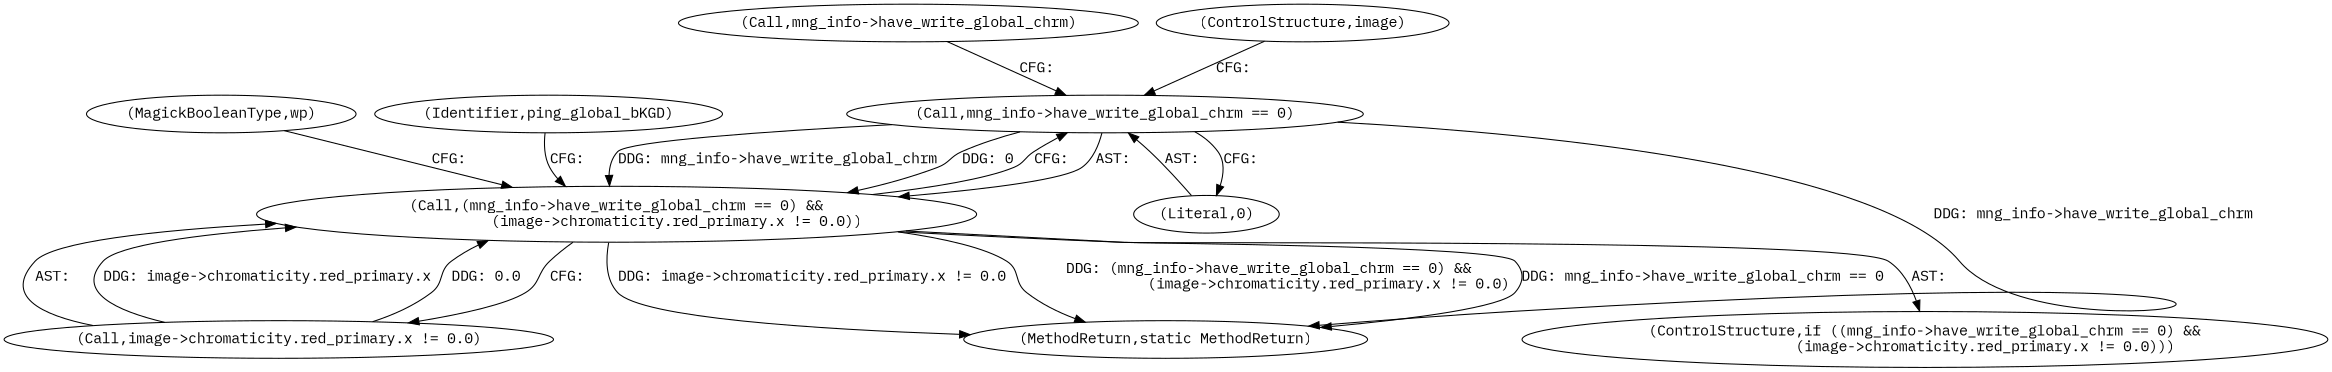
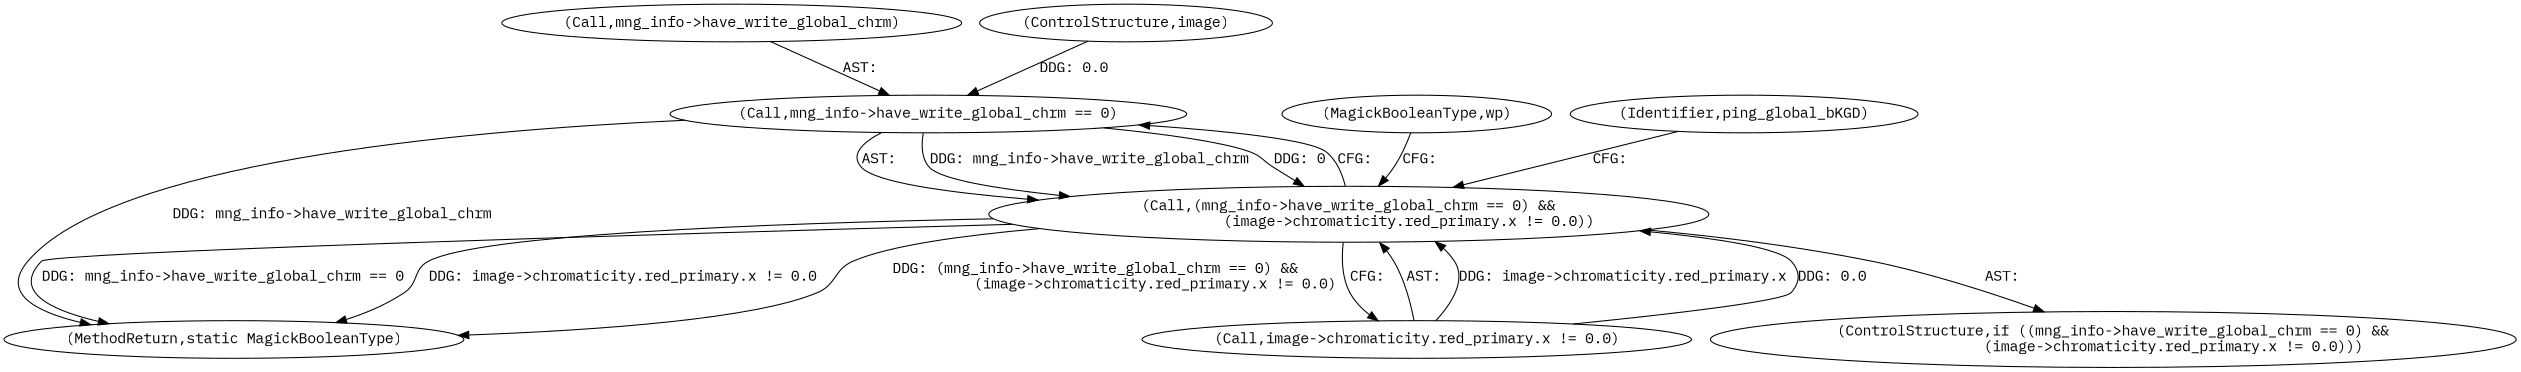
edge "(Call,mng_info->have_write_global_chrm)" -> "(Call,mng_info->have_write_global_chrm == 0)": label "CFG: " -> "AST: "
edge "(ControlStructure,image)" -> "(Call,mng_info->have_write_global_chrm == 0)": label "CFG: " -> "DDG: 0.0"
node "(Literal,0)": removed
node "(MethodReturn,static MethodReturn)": label "(MethodReturn,static MethodReturn)" -> "(MethodReturn,static MagickBooleanType)"
